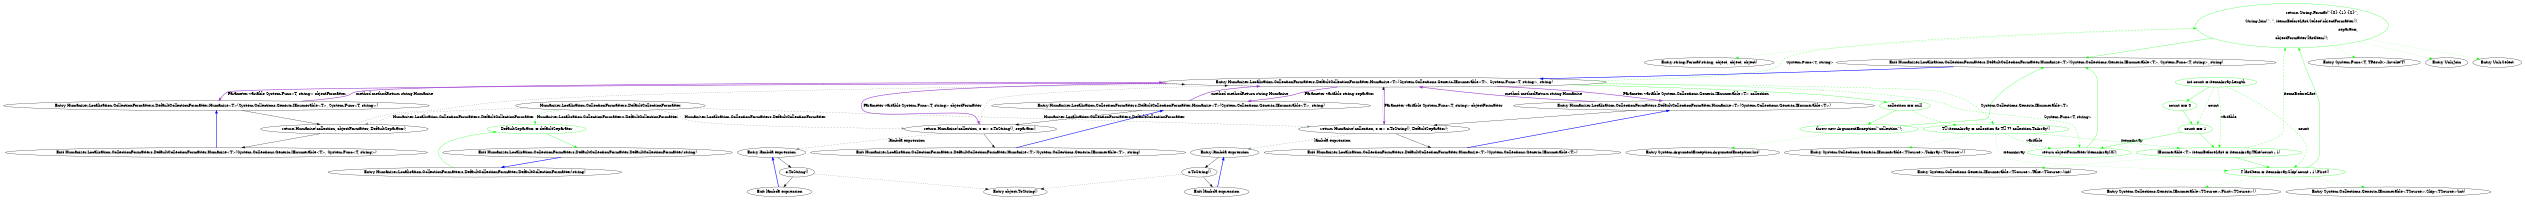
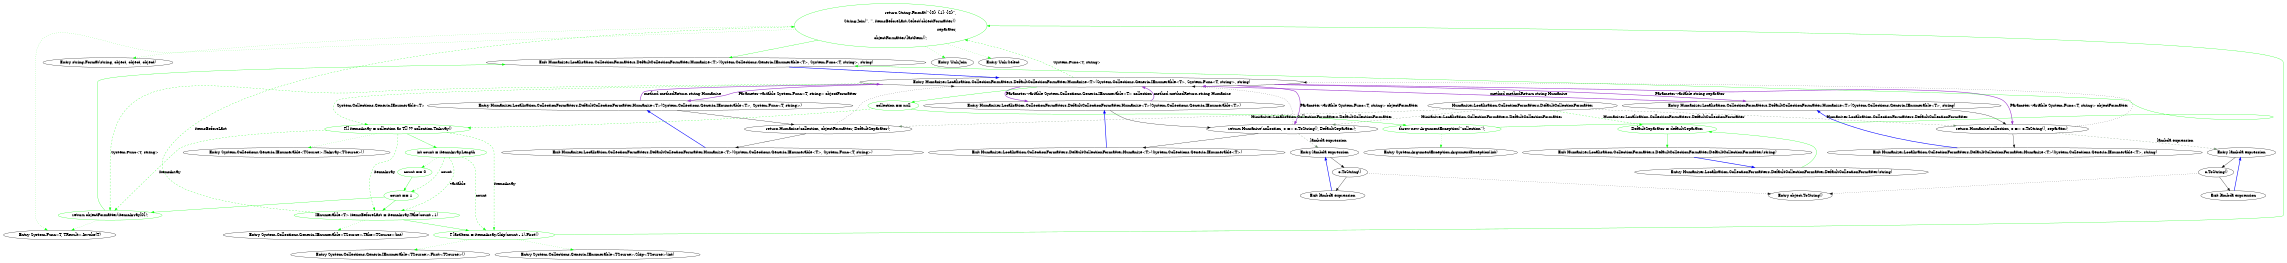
edge "int count = itemsArray.Length" -> "count == 0": style solid -> dotted
edge "T[] itemsArray = collection as T[] ?? collection.ToArray()" -> "int count = itemsArray.Length": added
edge "T[] itemsArray = collection as T[] ?? collection.ToArray()" -> "return objectFormatter(itemsArray[0]);": label "variable" -> "itemsArray"
edge "T[] itemsArray = collection as T[] ?? collection.ToArray()" -> "T lastItem = itemsArray.Skip(count - 1).First()": style dotted -> dashed
edge "return objectFormatter(itemsArray[0]);" -> "Entry System.Func<T, TResult>.Invoke(T)": added
